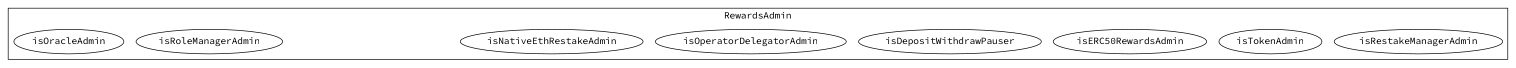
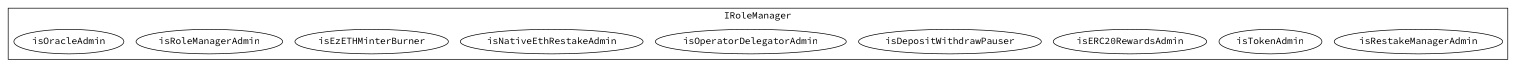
cluster "RewardsAdmin": label "RewardsAdmin" -> "IRoleManager"
node "isEzETHMinterBurner": added
node "isERC50RewardsAdmin": label "isERC50RewardsAdmin" -> "isERC20RewardsAdmin"
